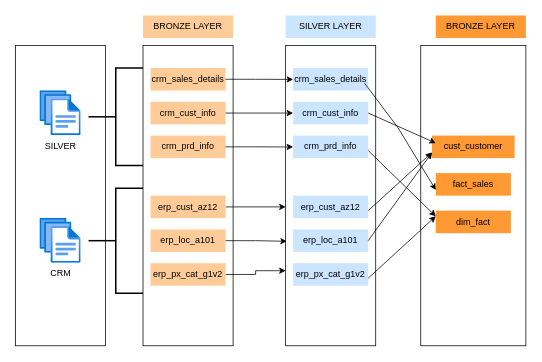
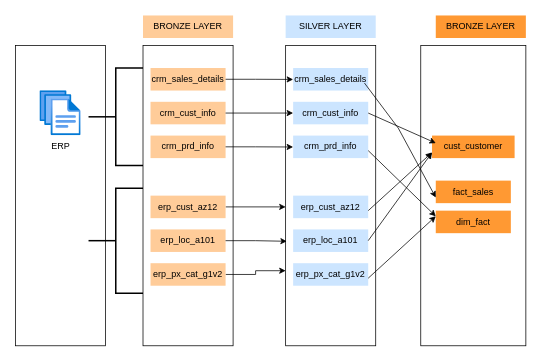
node "SILVER": label "SILVER" -> "ERP"
node "fact_sales": moved (473, 184) -> (473, 192)
node "CRM": removed
